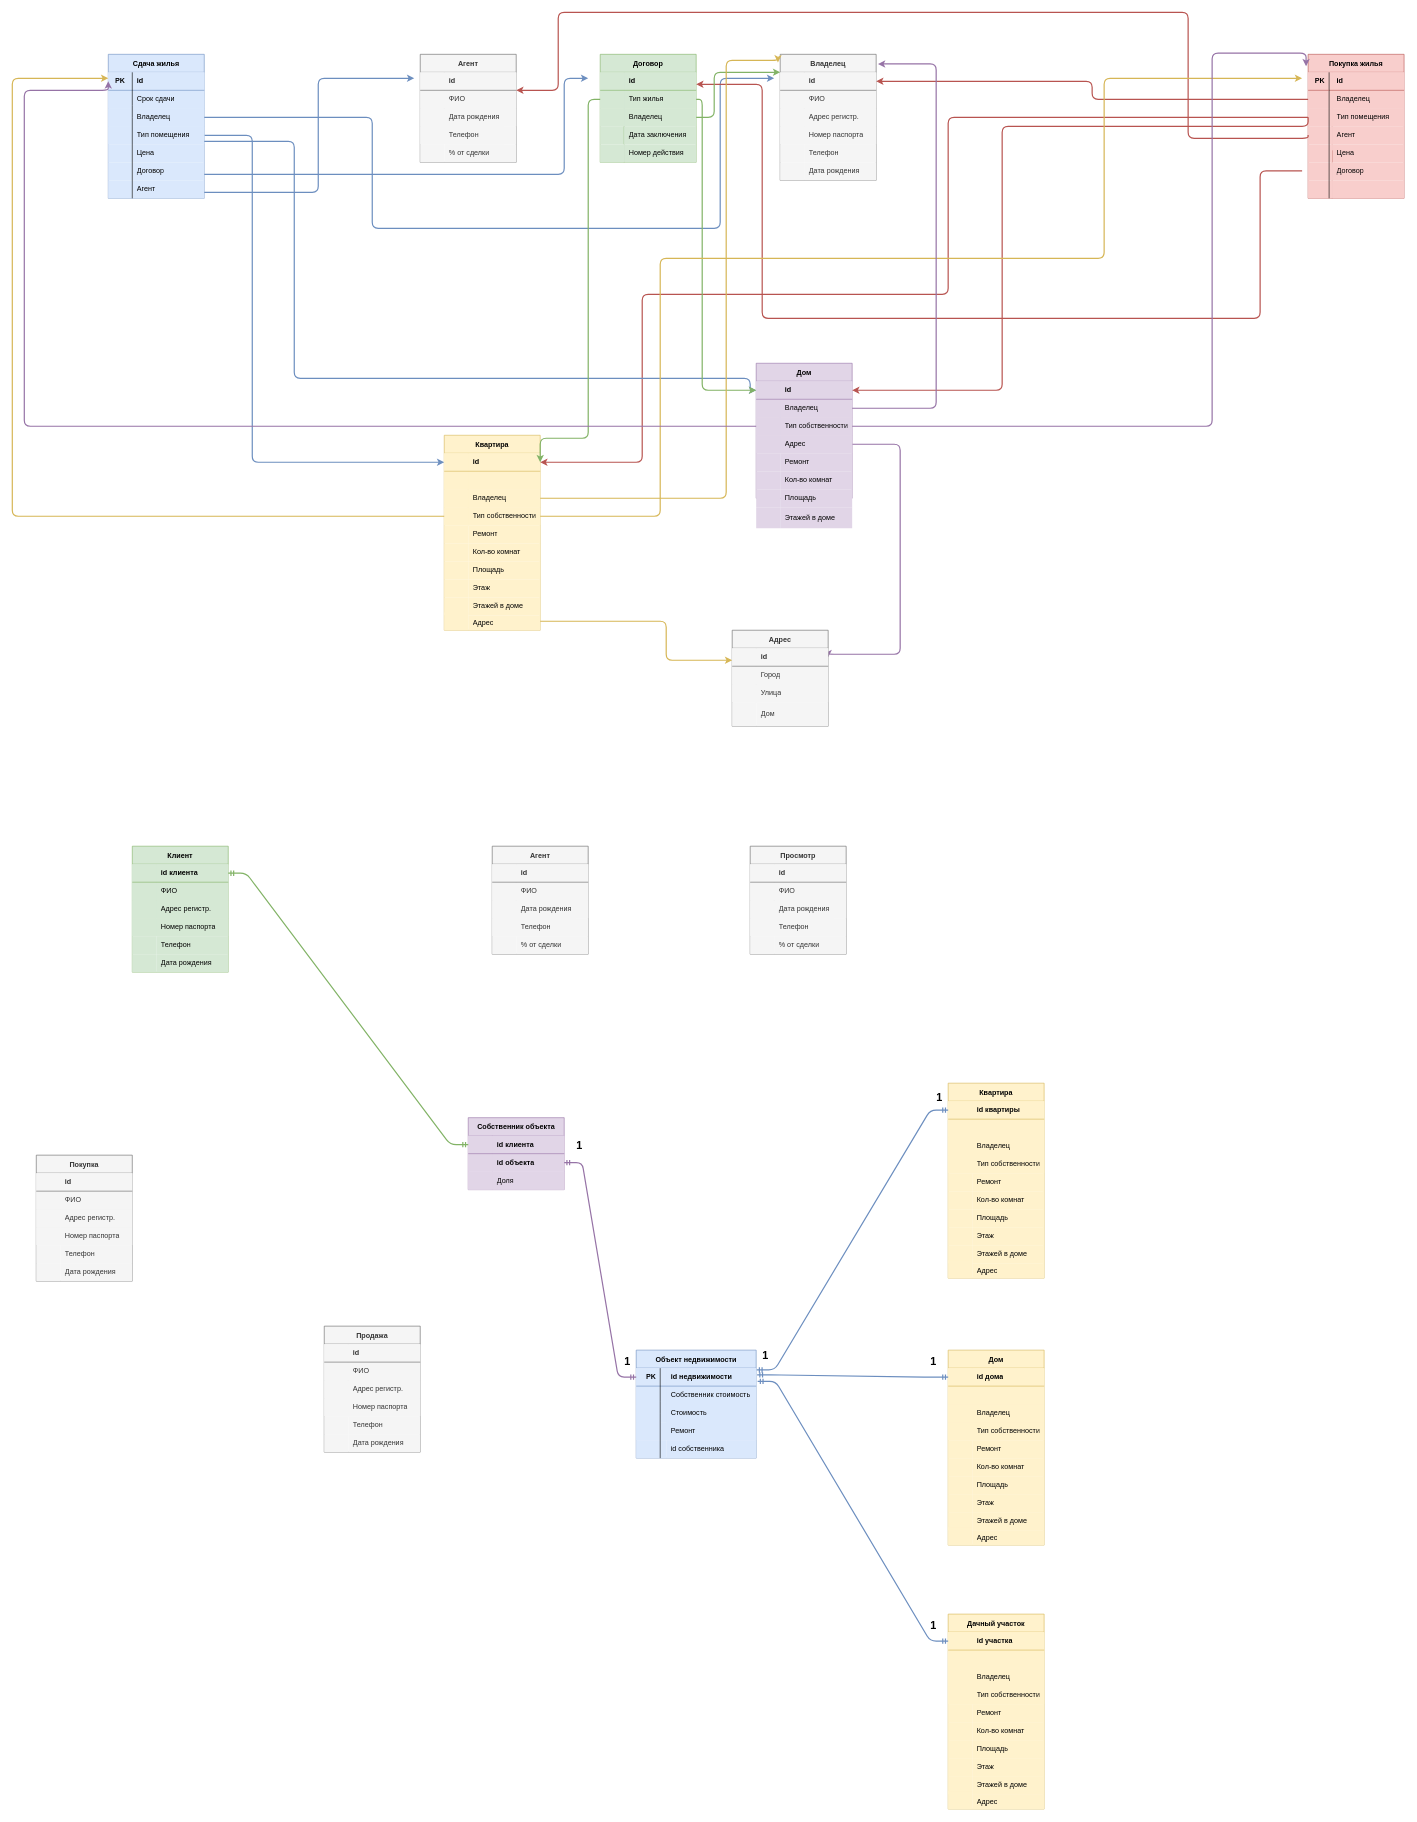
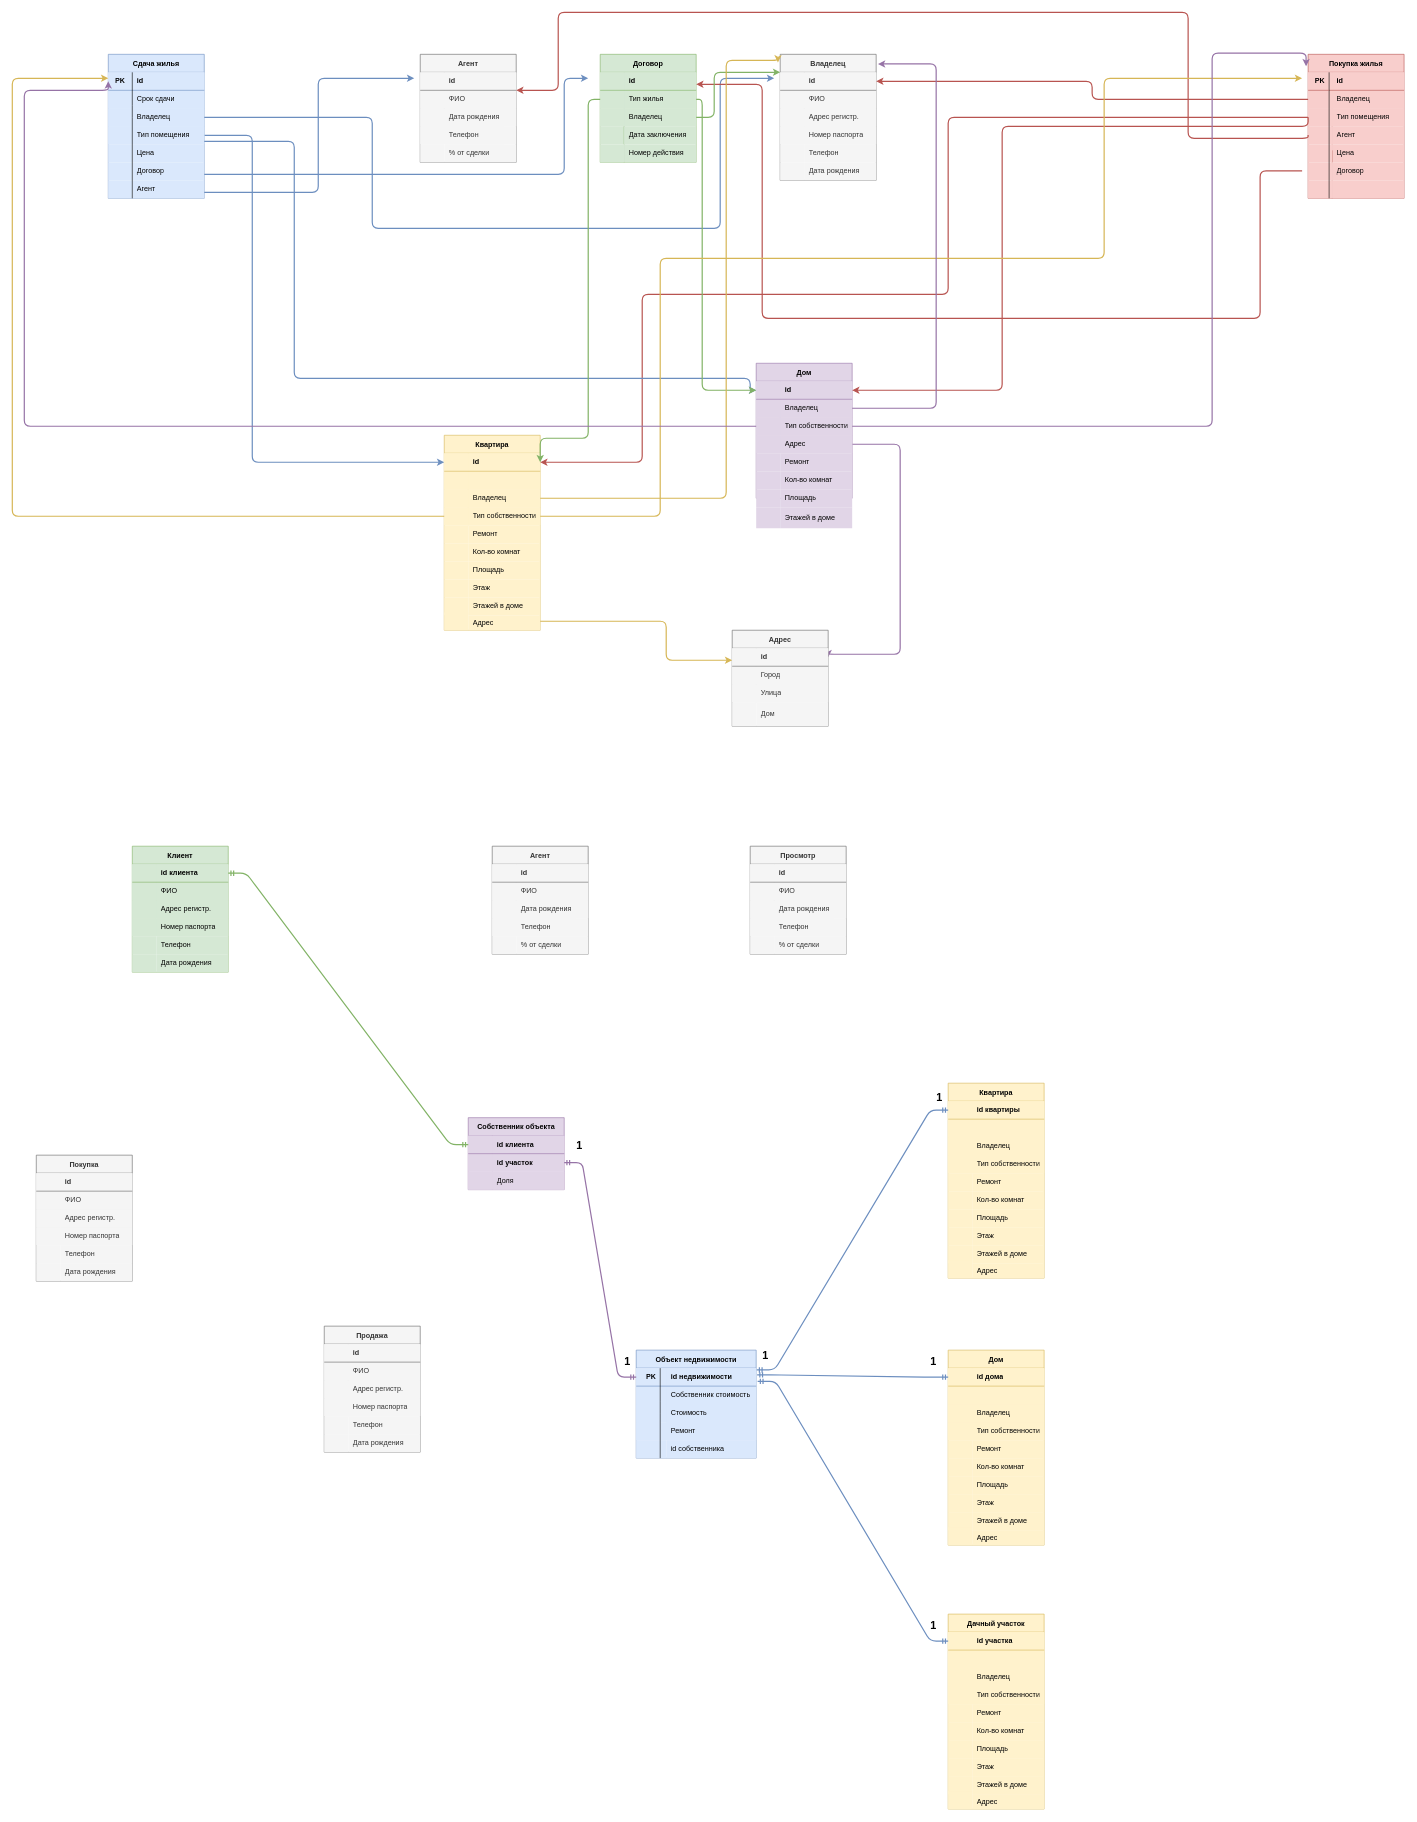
node "id объекта": label "id объекта" -> "id участок"
